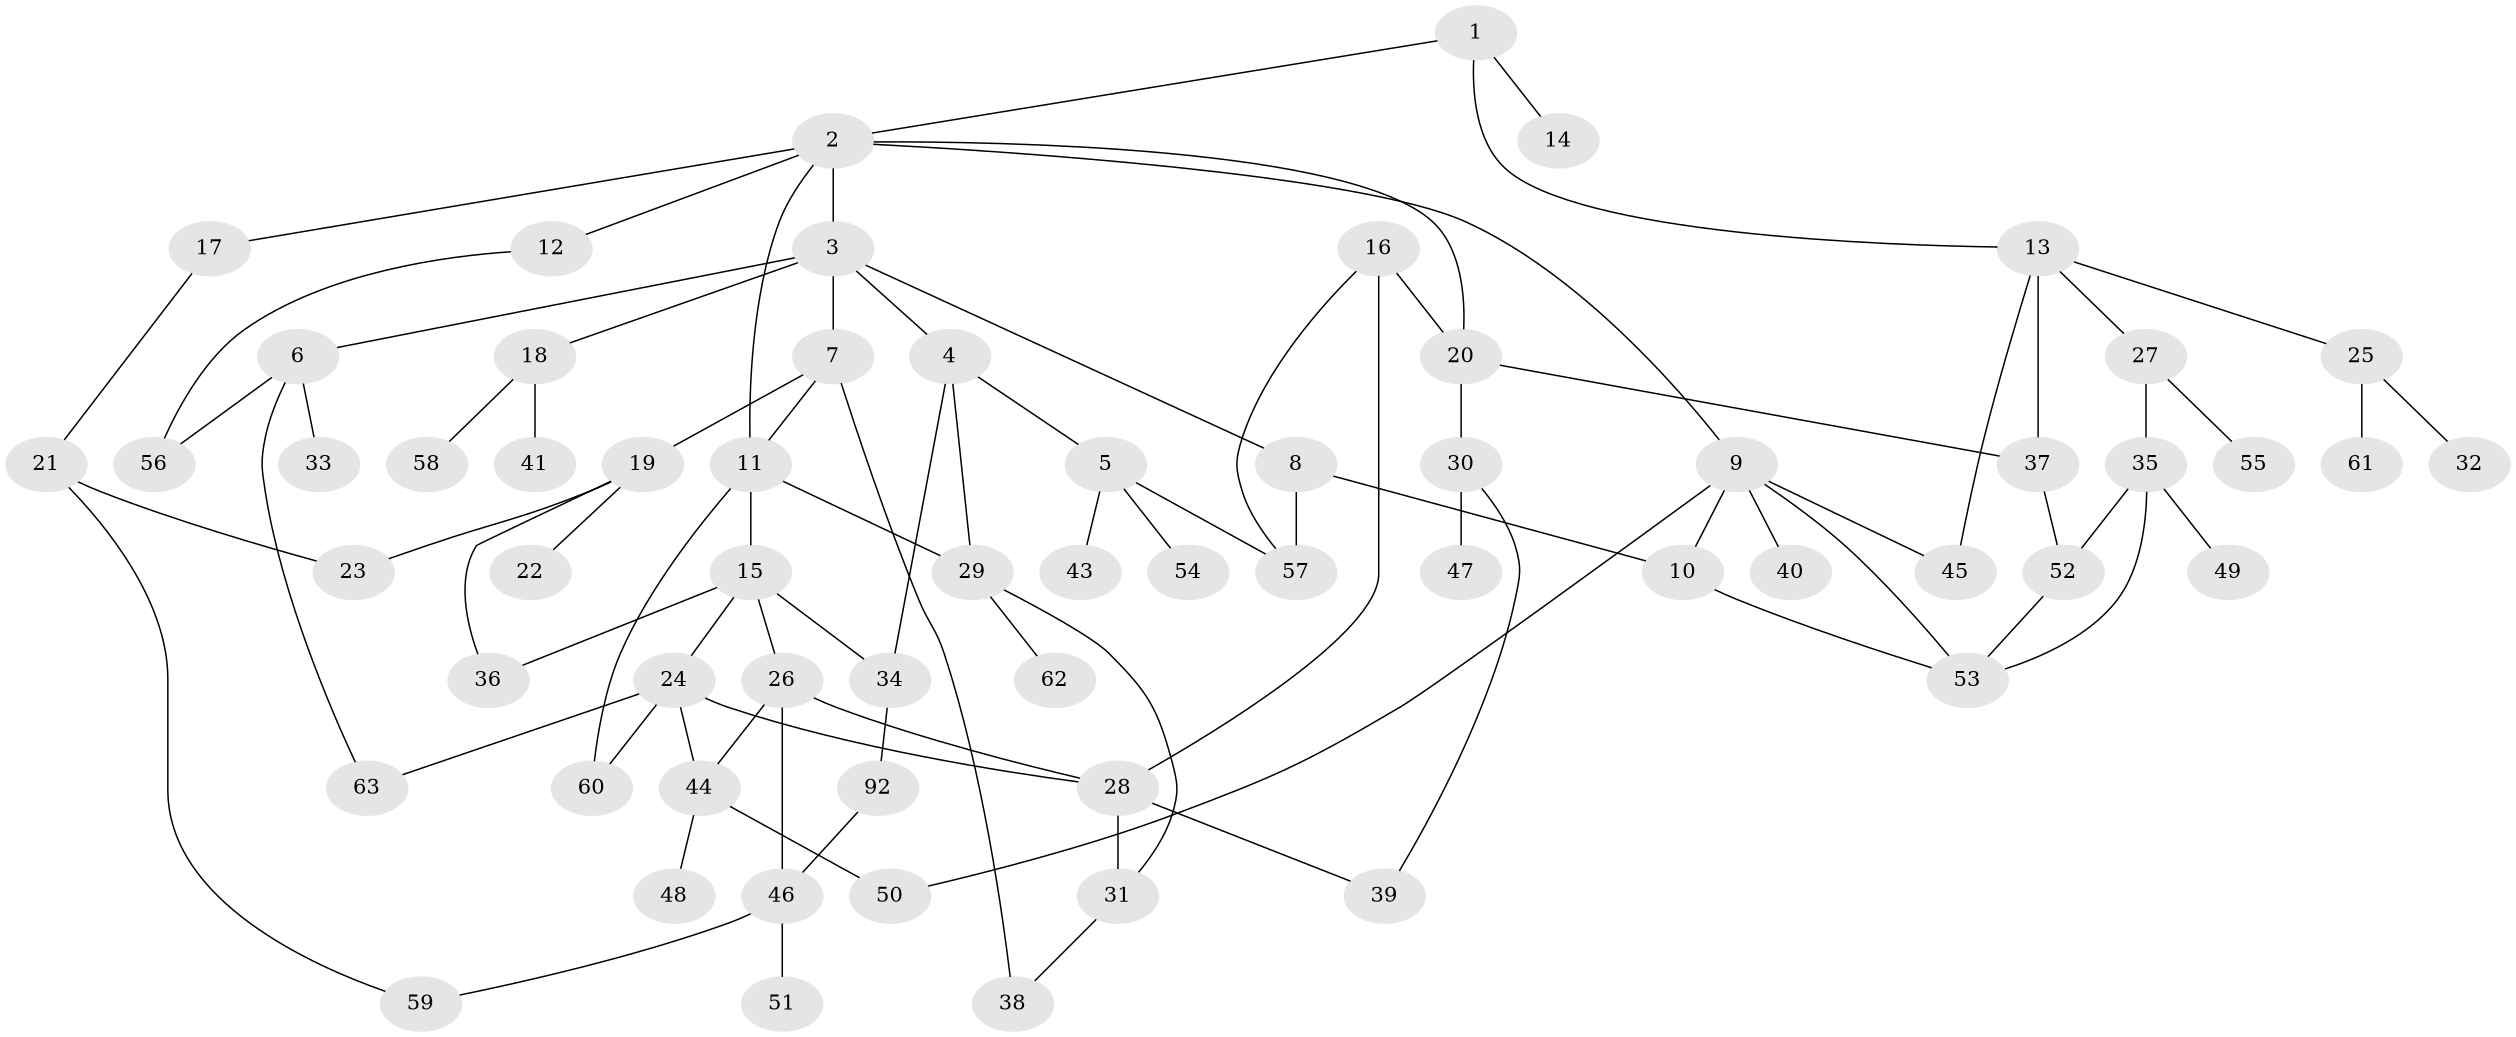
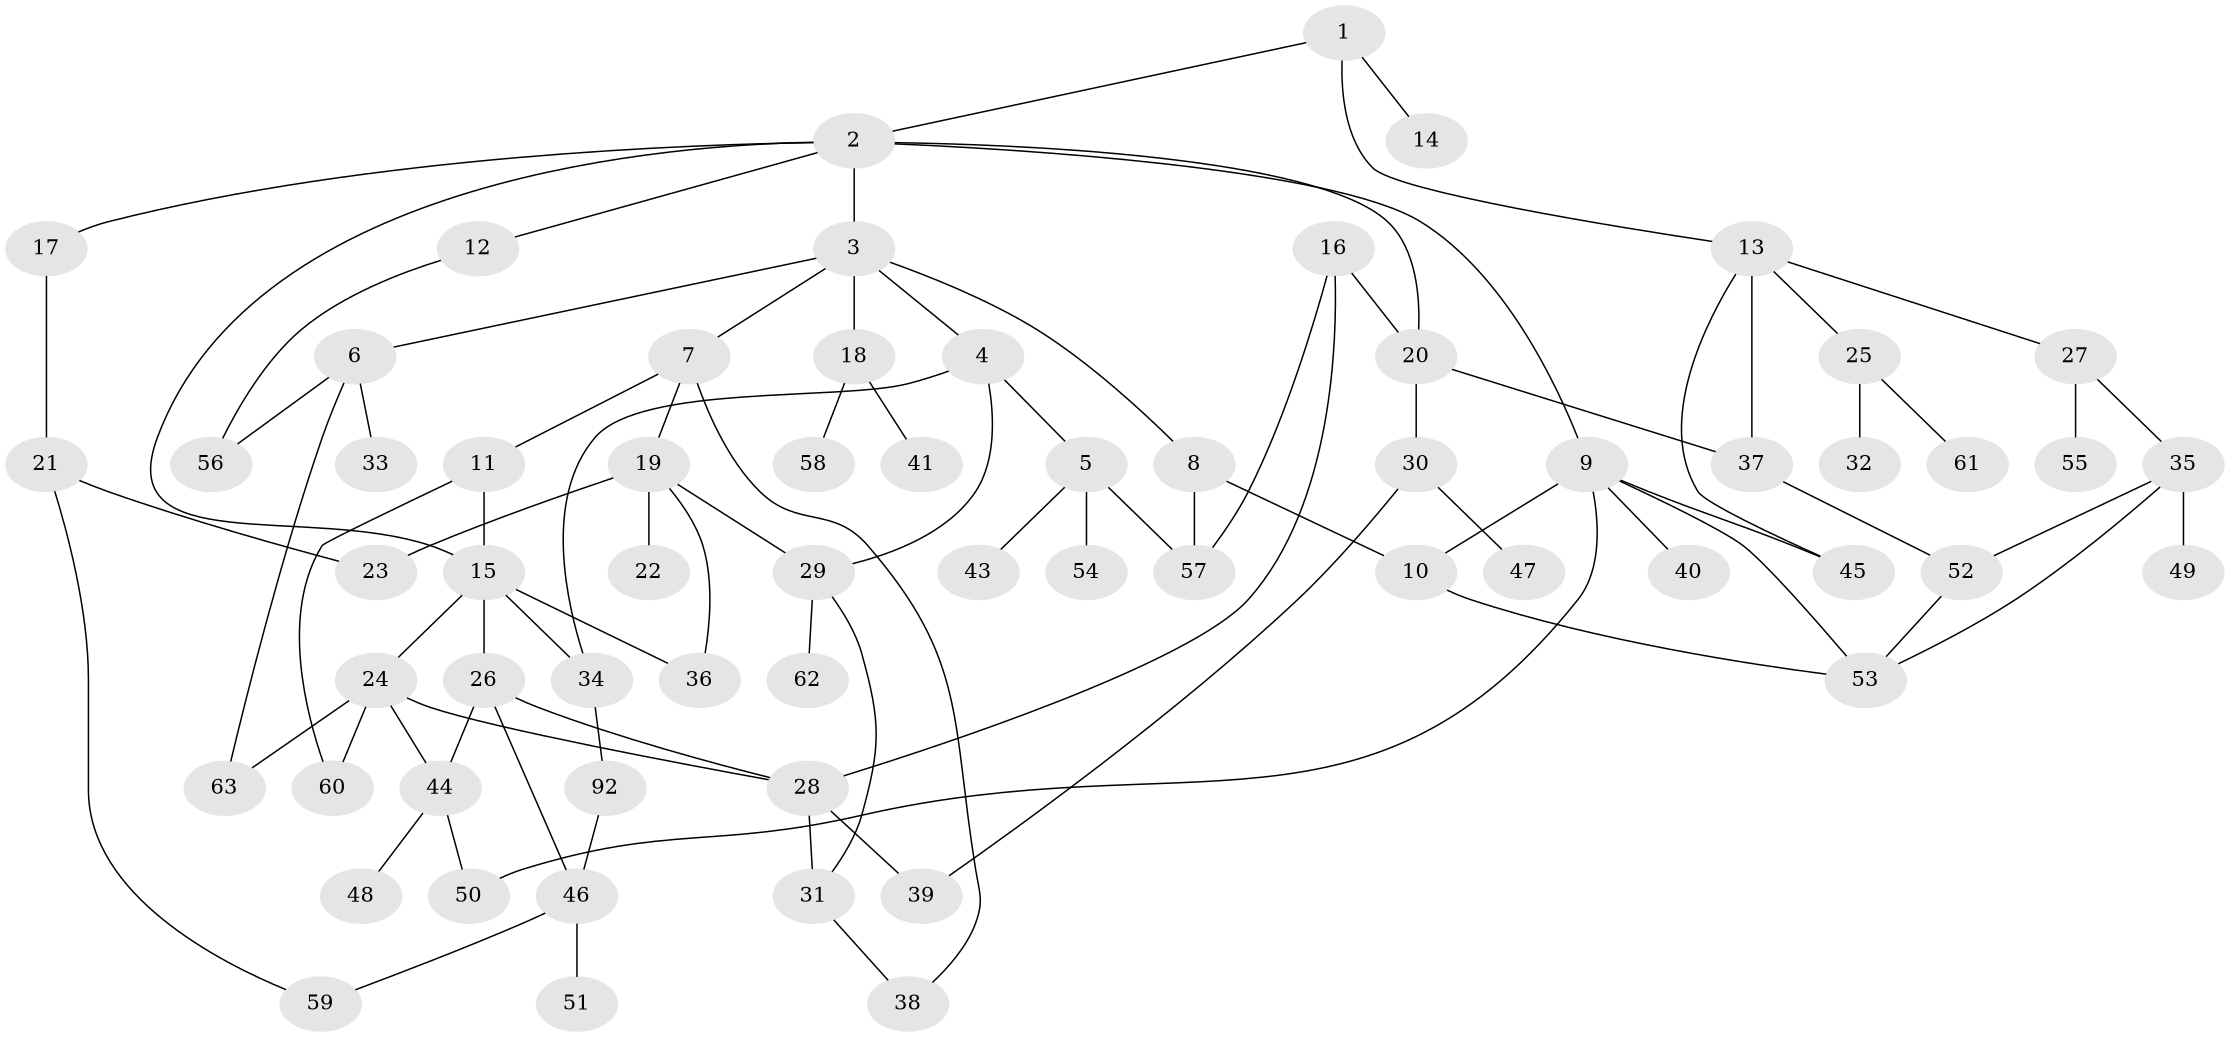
edge "2" -- "11": now "2" -- "15"
edge "11" -- "29": now "19" -- "29"
